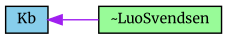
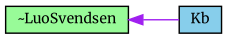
edge "~LuoSvendsen" -> "Kb": reversed
